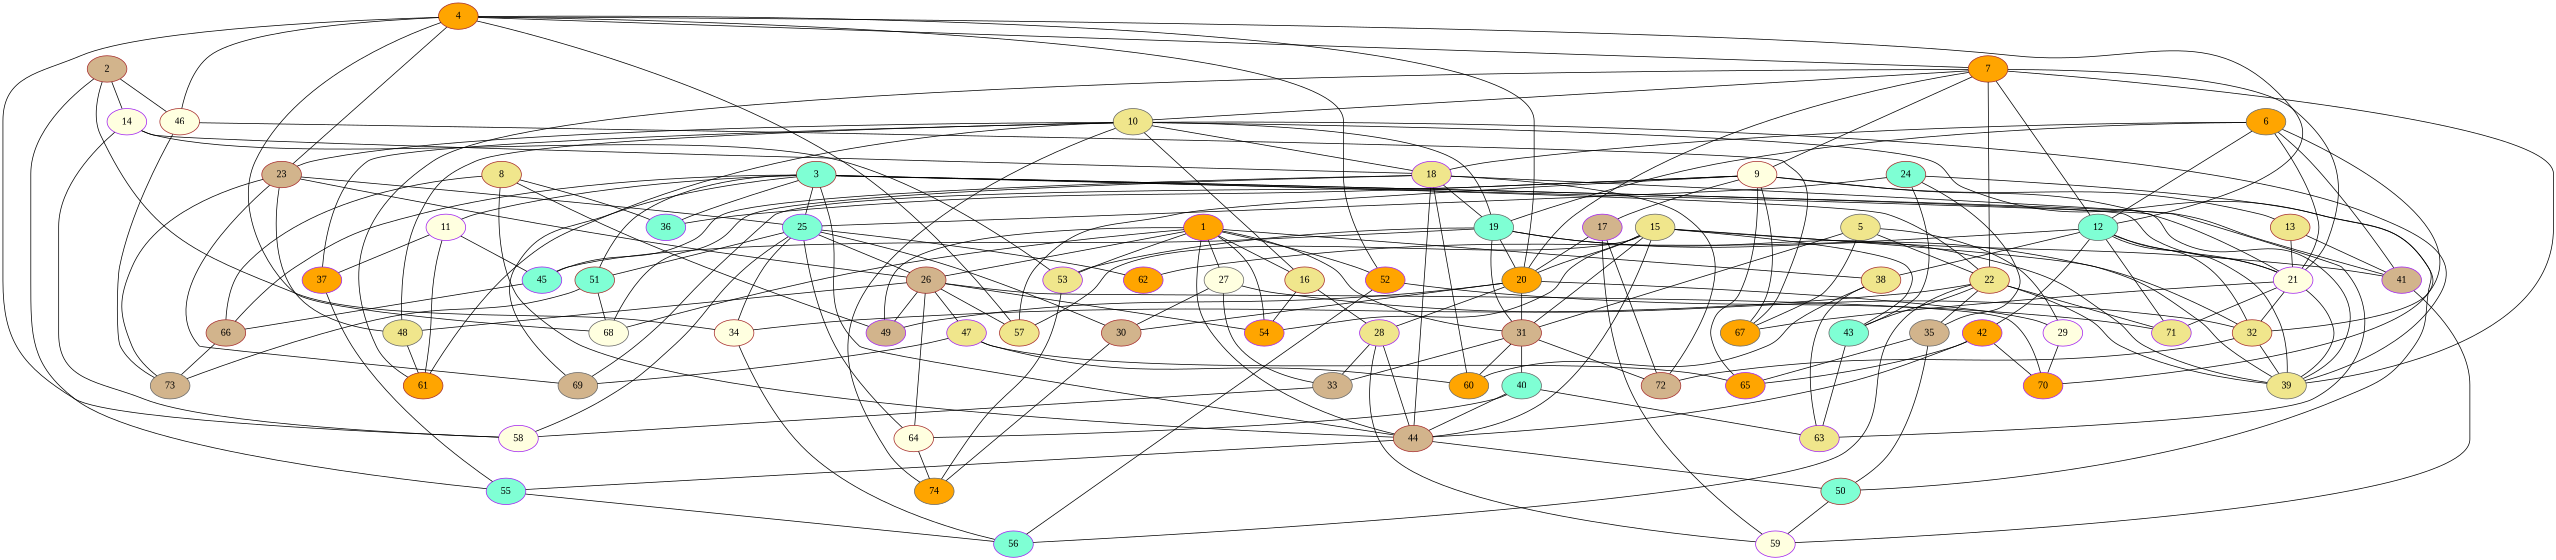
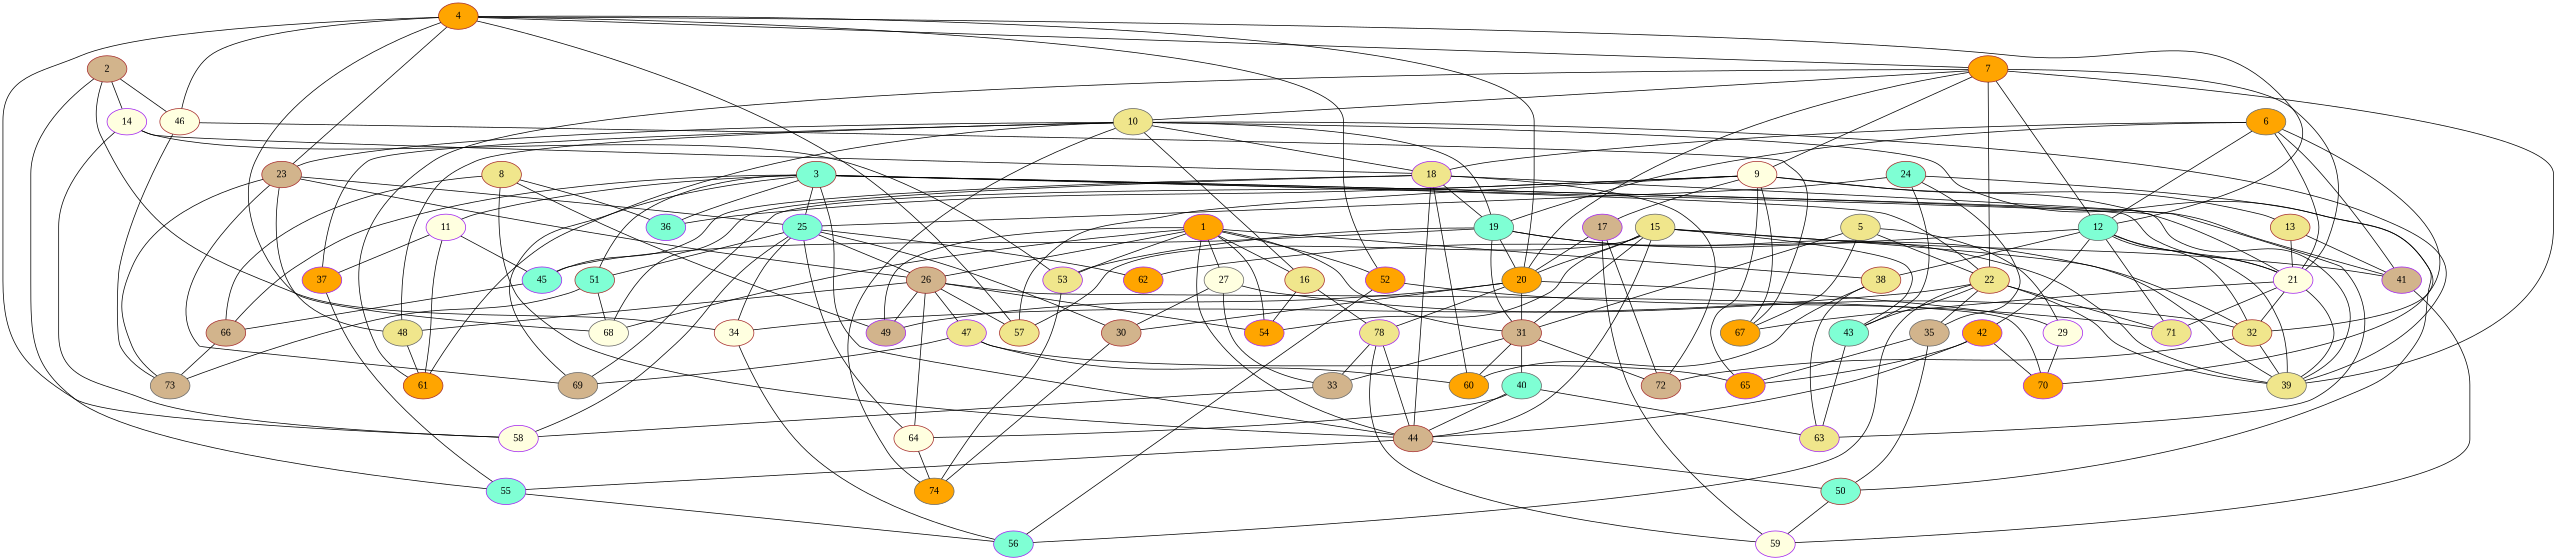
node "28": label "28" -> "78"
